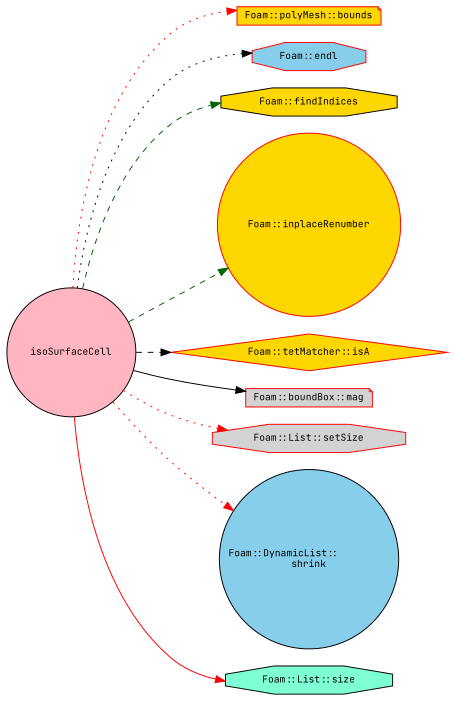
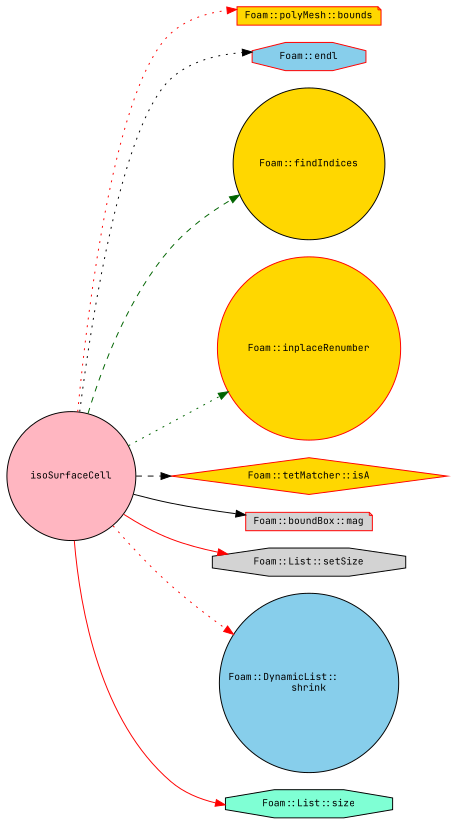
node "Foam::findIndices": shape octagon -> circle
edge "isoSurfaceCell" -> "Foam::inplaceRenumber": style dashed -> dotted
edge "isoSurfaceCell" -> "Foam::List::setSize": style dotted -> solid
node "Foam::List::setSize": color red -> black
